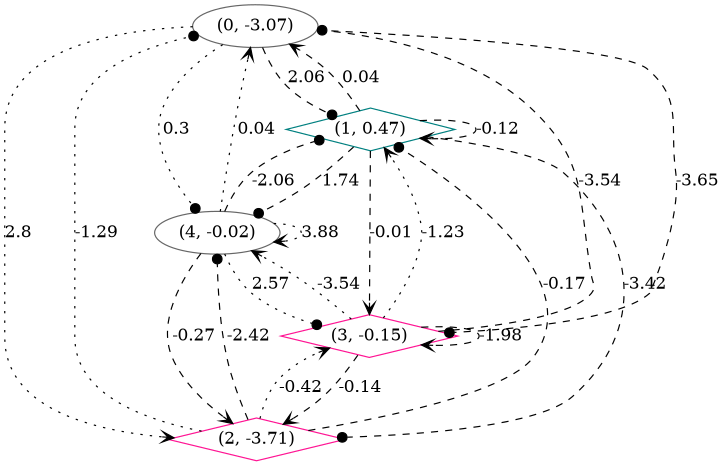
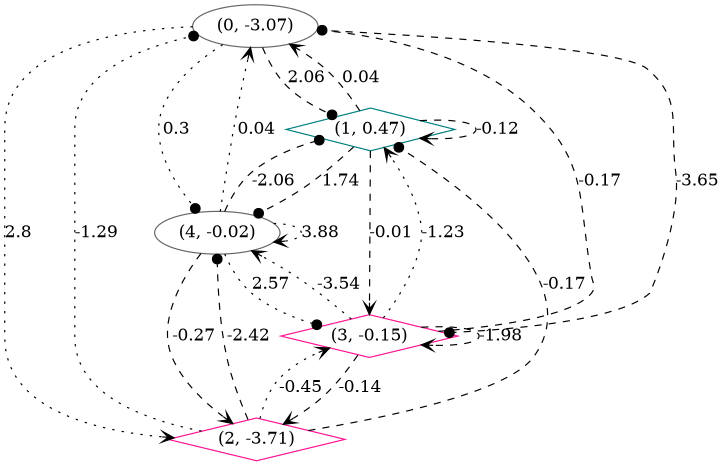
edge "(3, -0.15)" -> "(0, -3.07)": label "-3.54" -> "-0.17"
edge "(1, 0.47)" -> "(2, -3.71)": removed, label "-3.42"
edge "(2, -3.71)" -> "(3, -0.15)": label "-0.42" -> "-0.45"
